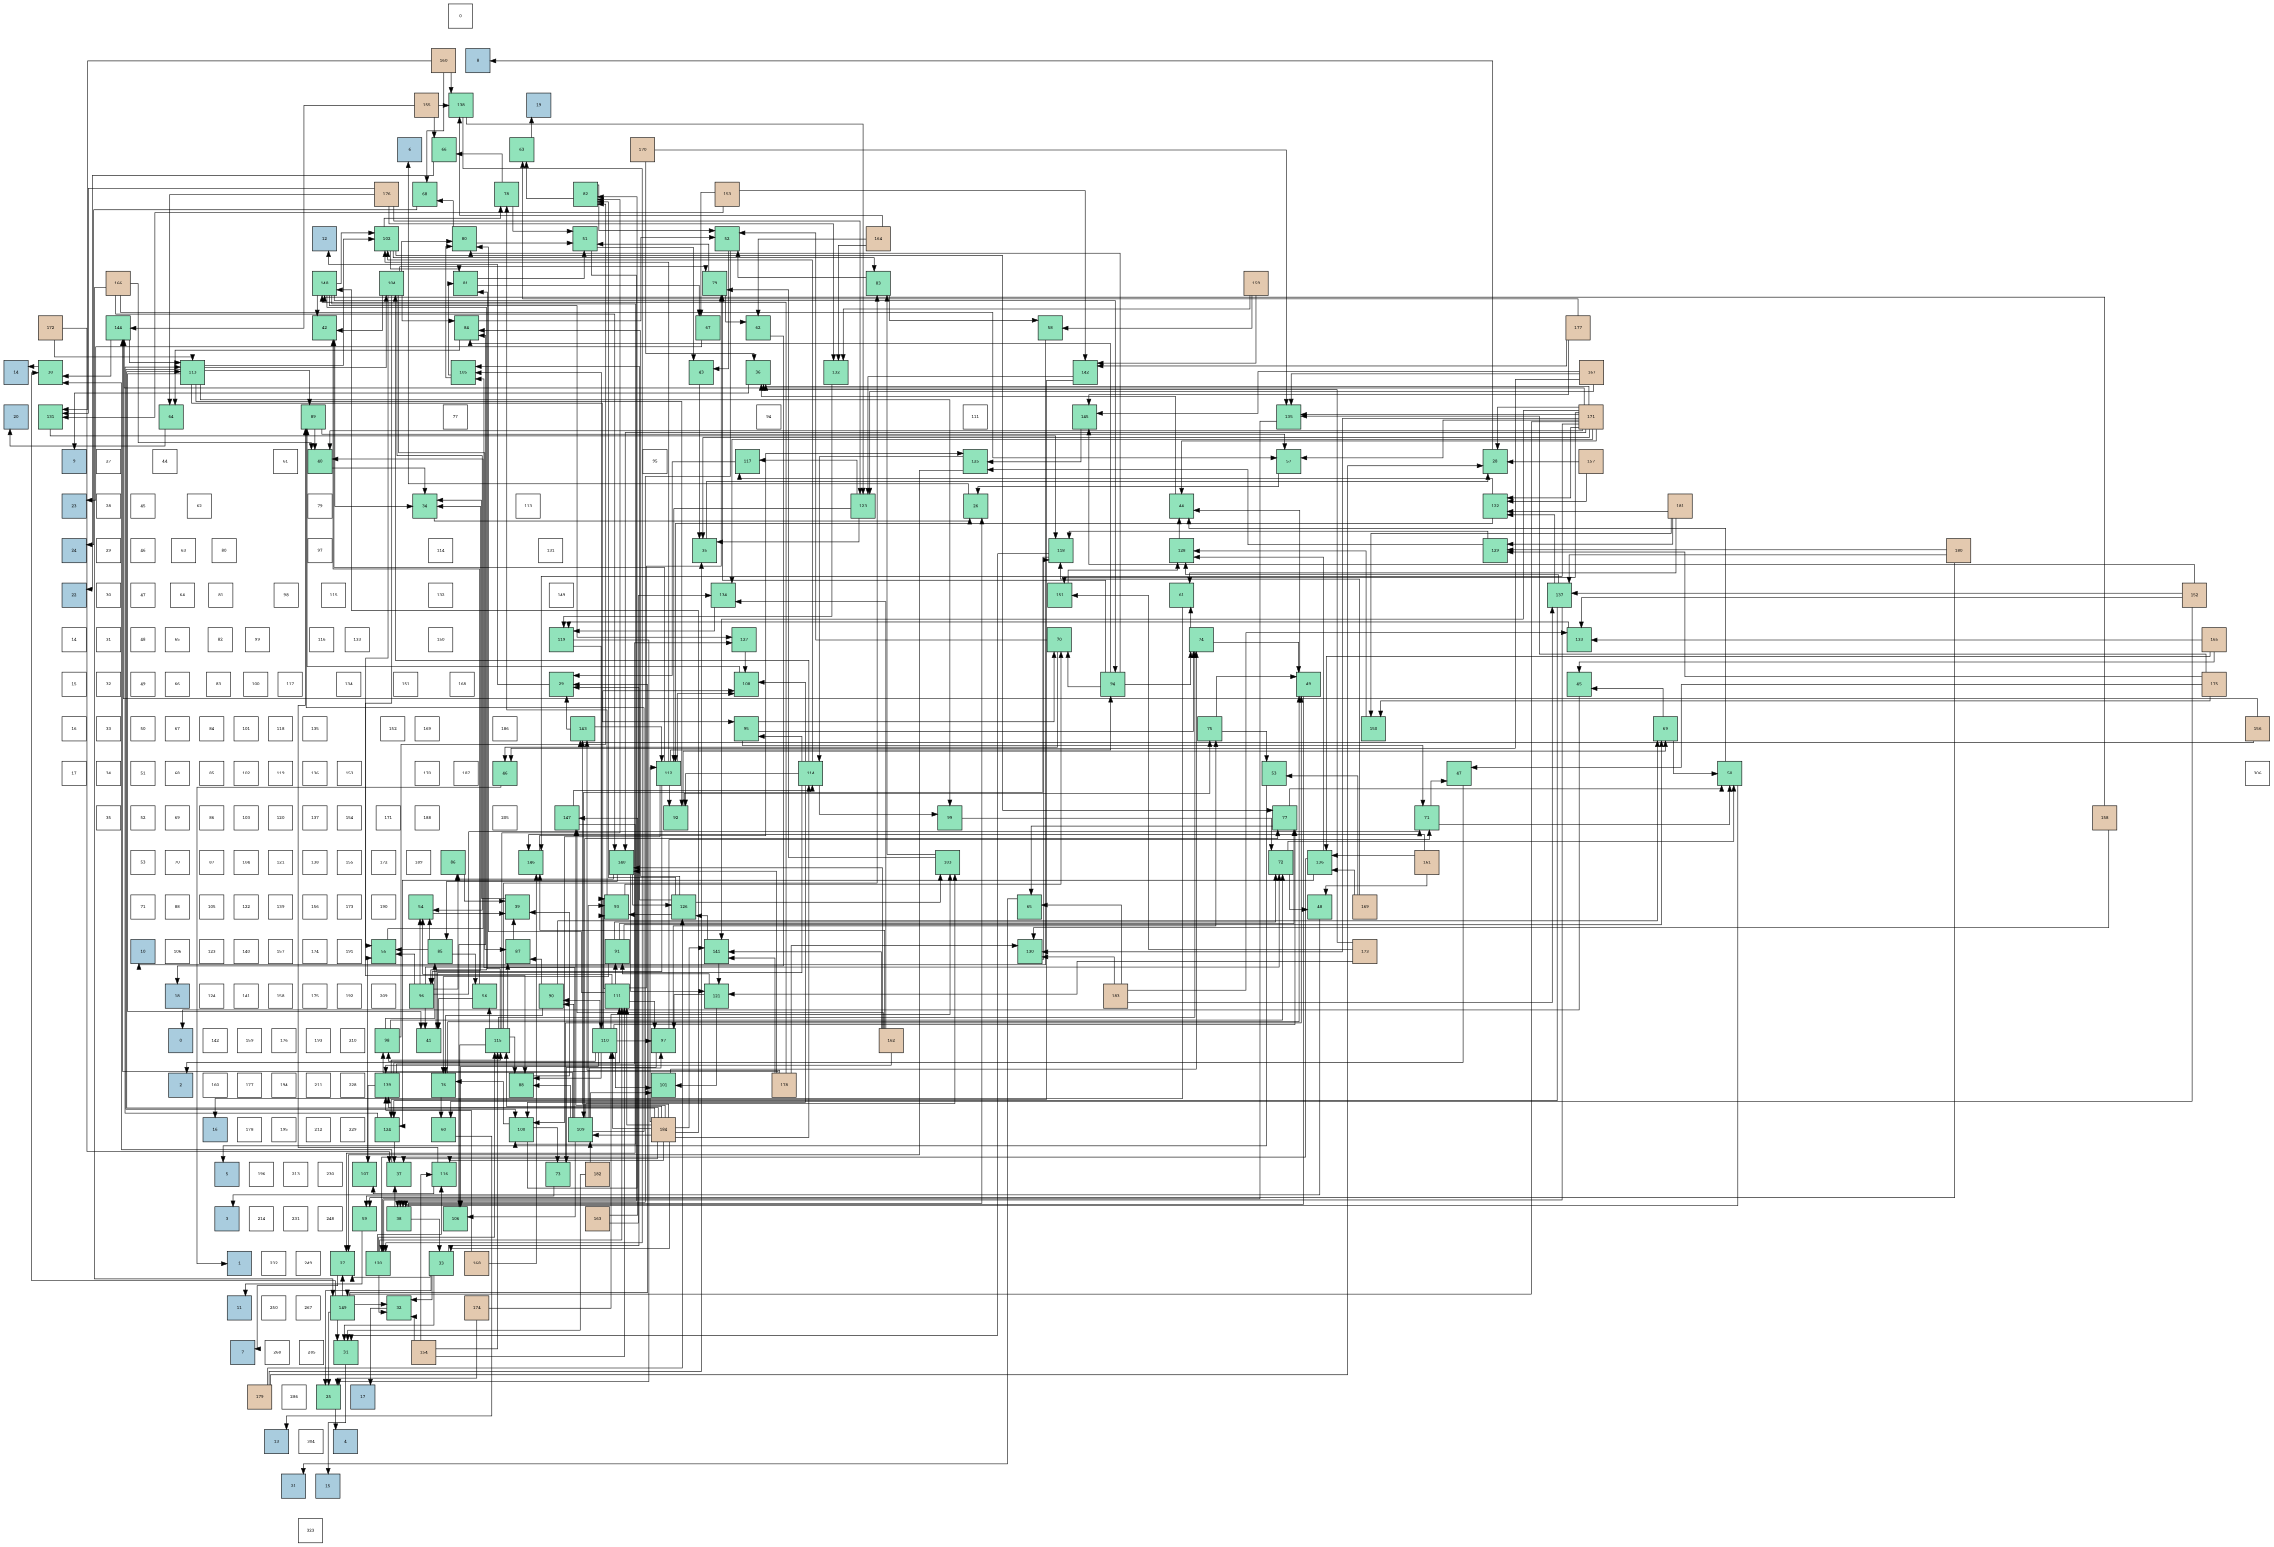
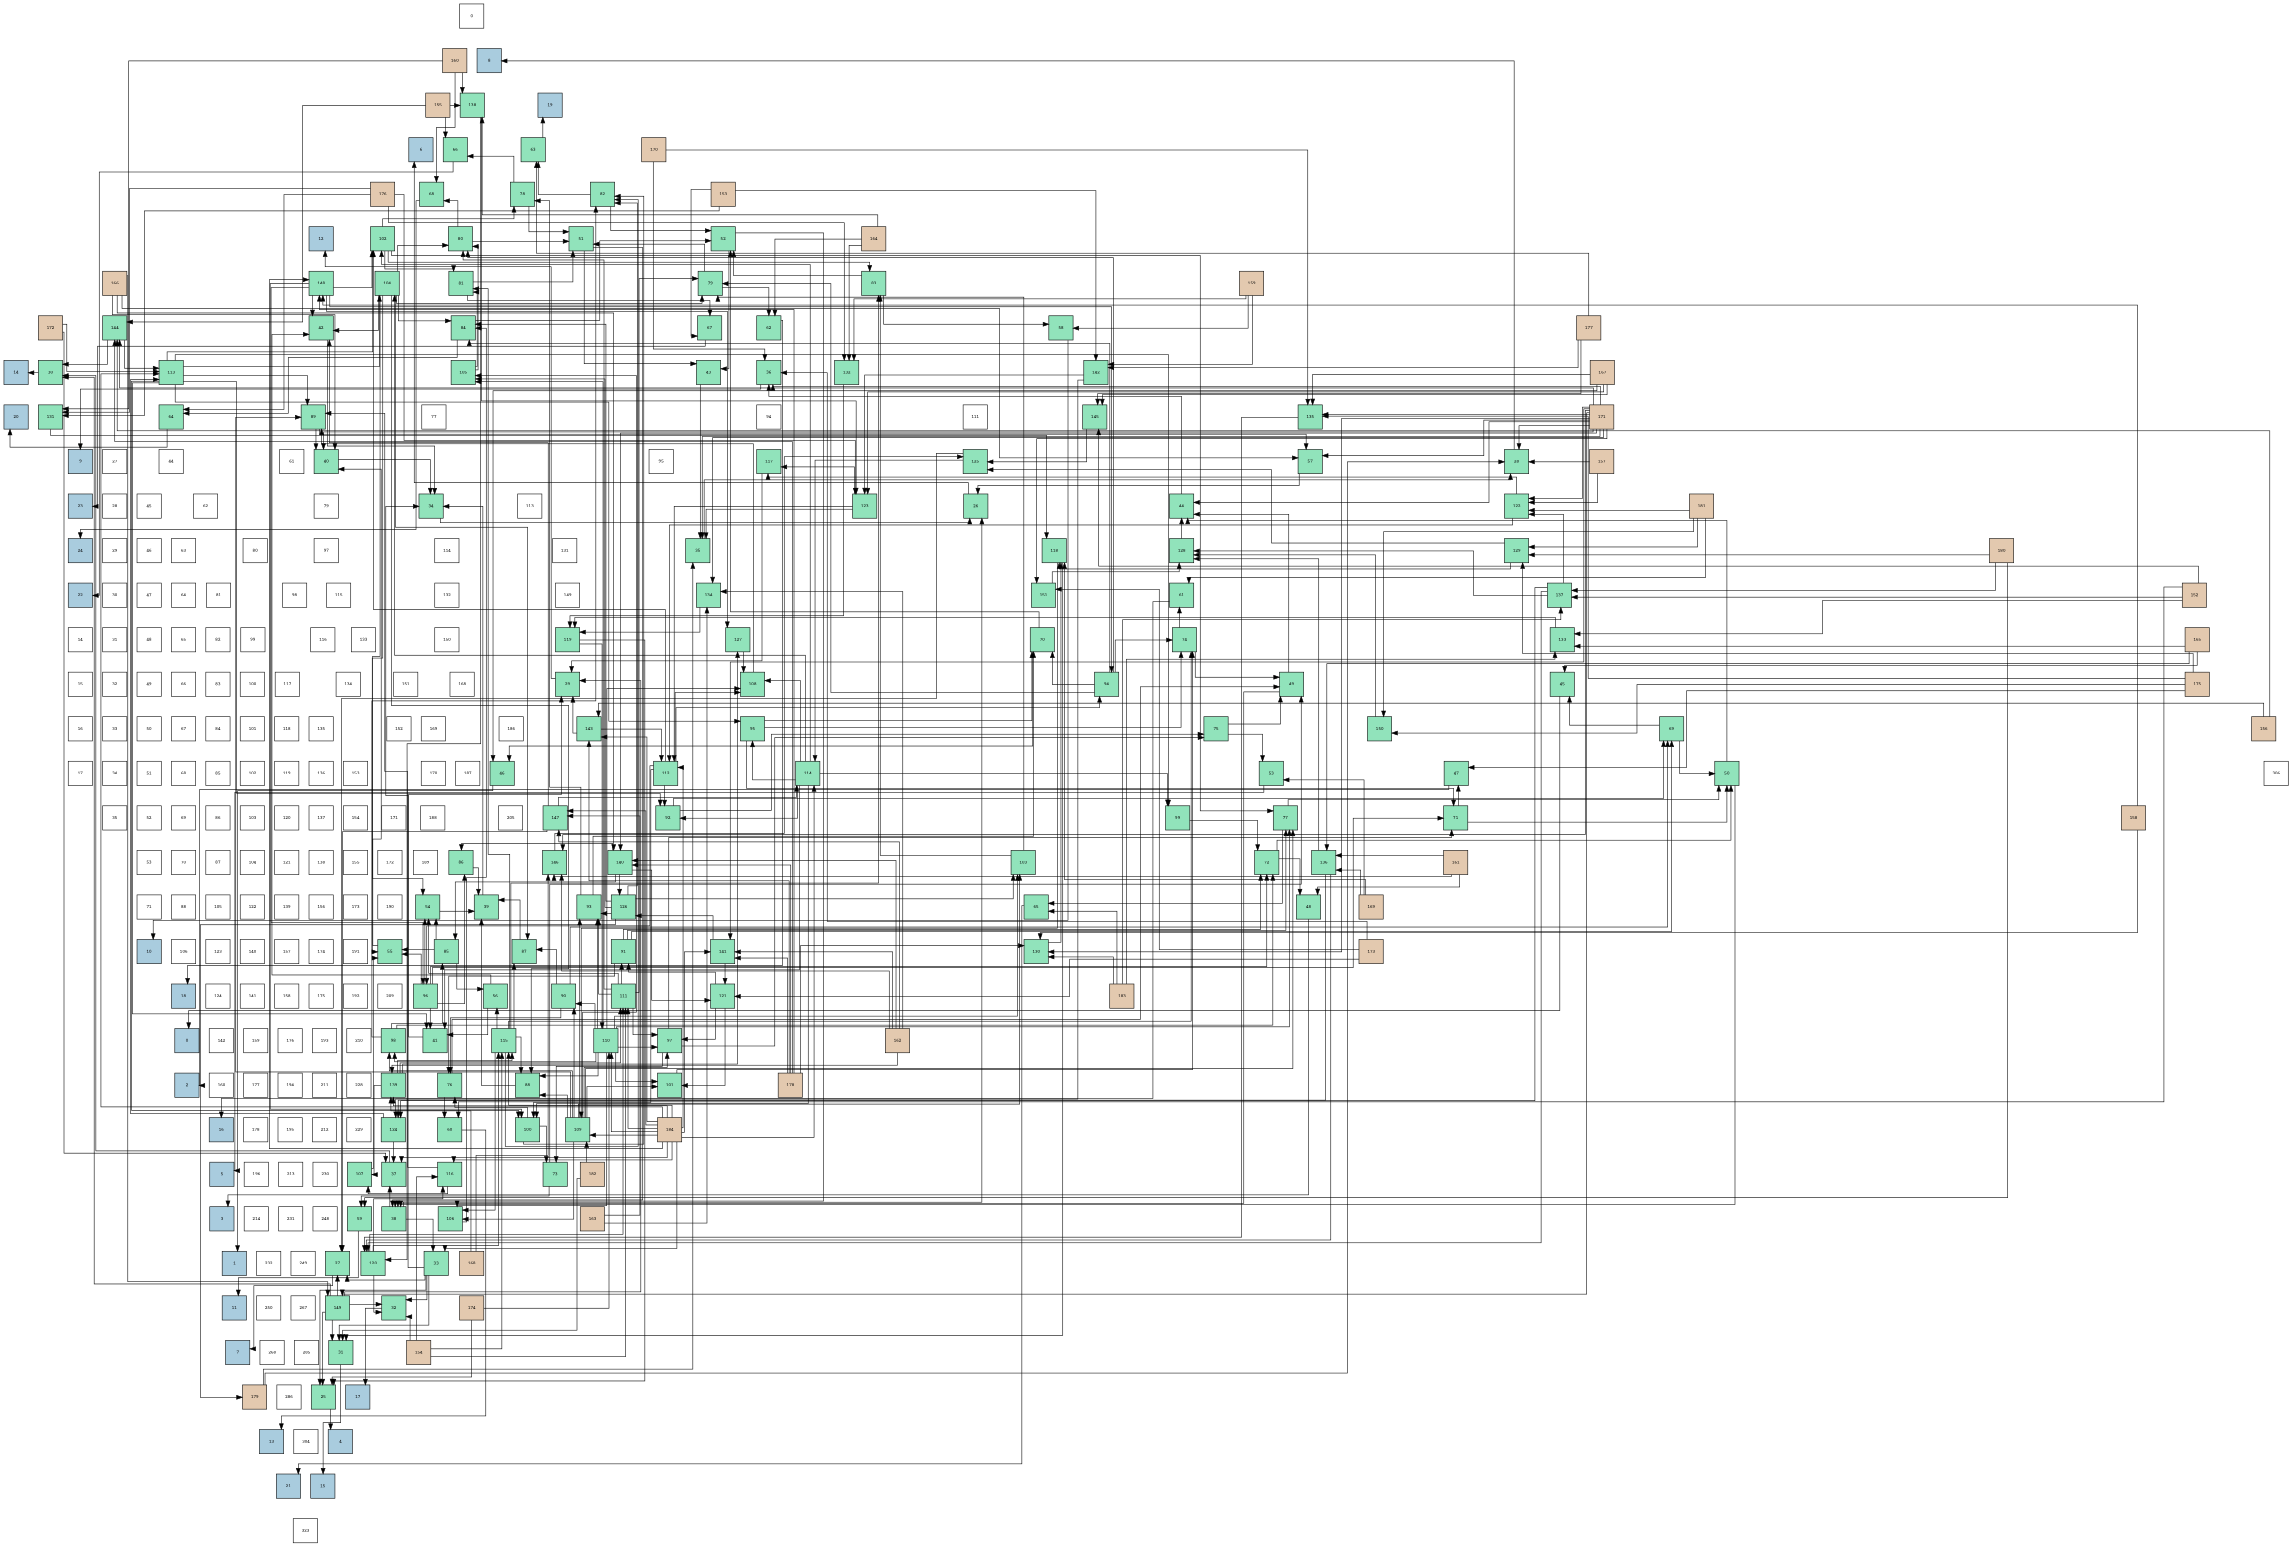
edge "112" -> "42": now "147" -> "42"
edge "179" -> "126": reversed
